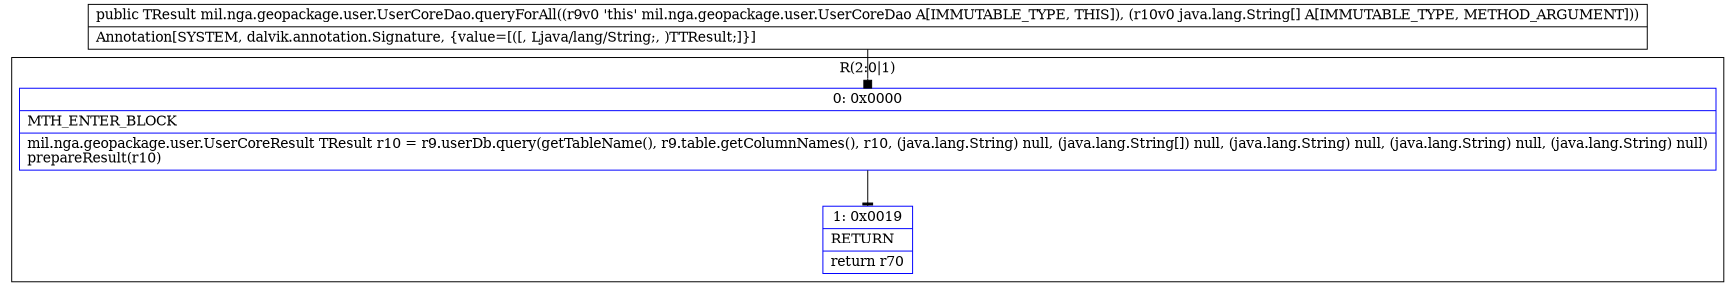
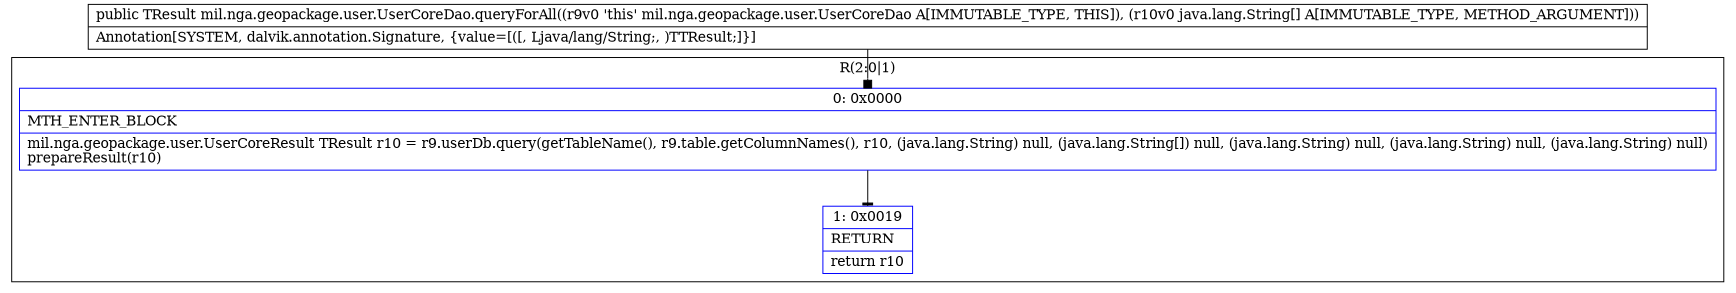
node "1: 0x0019": text "return r70" -> "return r10"
